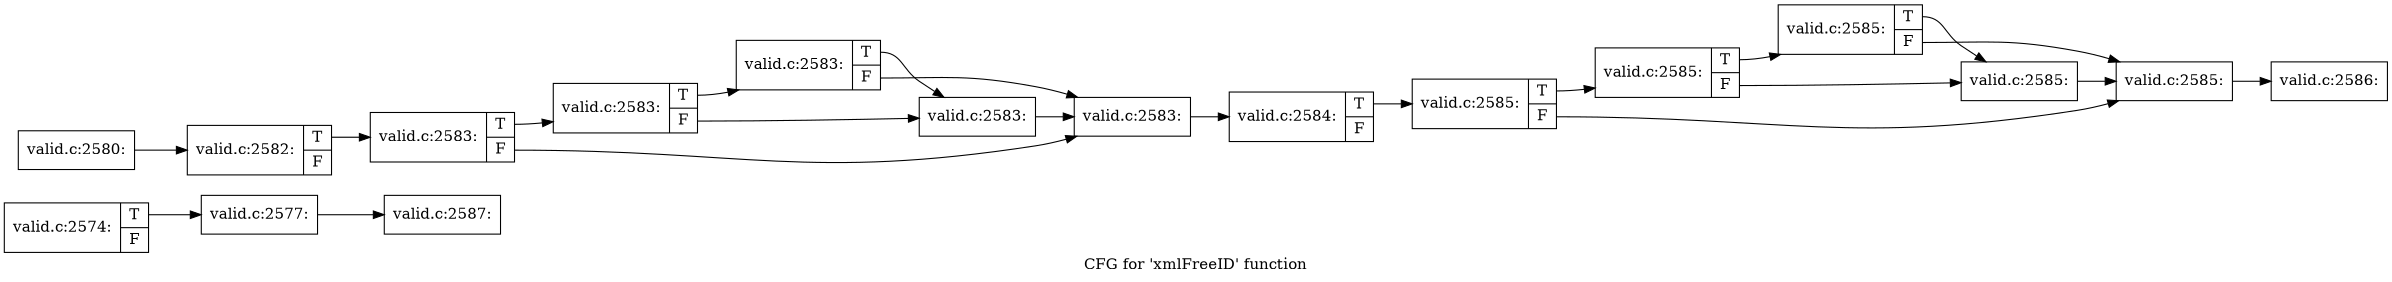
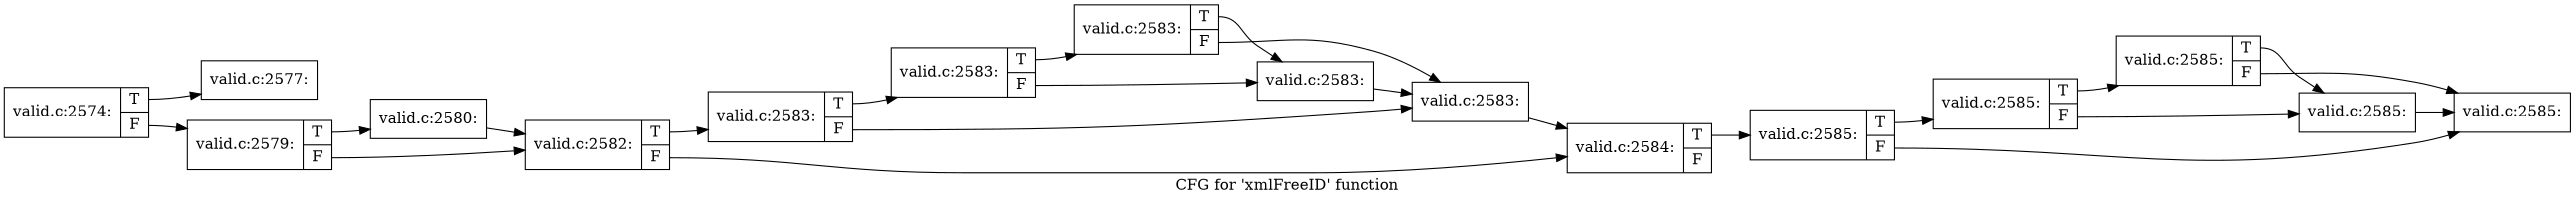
node "valid.c:2586:": removed
node "valid.c:2579:": added
edge "valid.c:2582:" -> "valid.c:2584:": added
node "valid.c:2587:": removed
